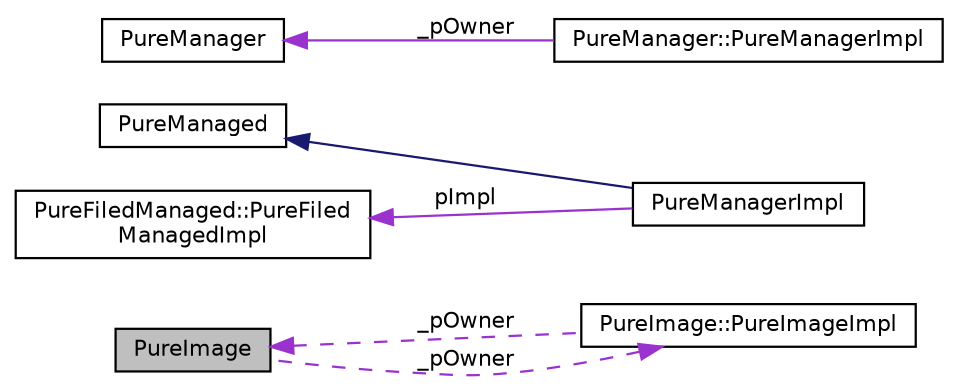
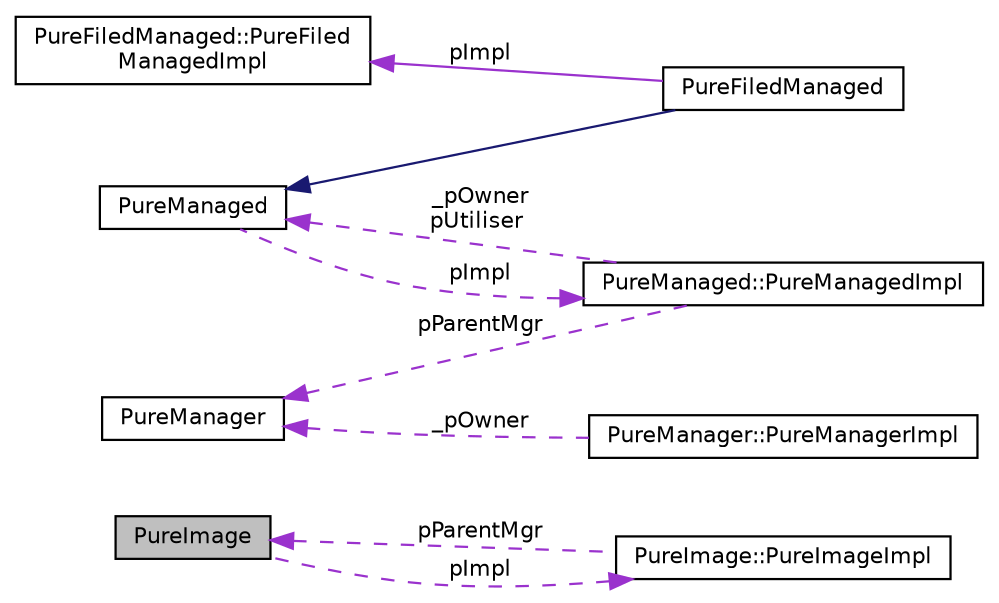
edge "PureManager::PureManagerImpl" -> "PureManager": style solid -> dashed
node "PureManagerImpl": label "PureManagerImpl" -> "PureFiledManaged"
node "PureManaged::PureManagedImpl": added
edge "PureImage::PureImageImpl" -> "PureImage": label " _pOwner" -> " pParentMgr"
edge "PureImage" -> "PureImage::PureImageImpl": label " _pOwner" -> " pImpl"
